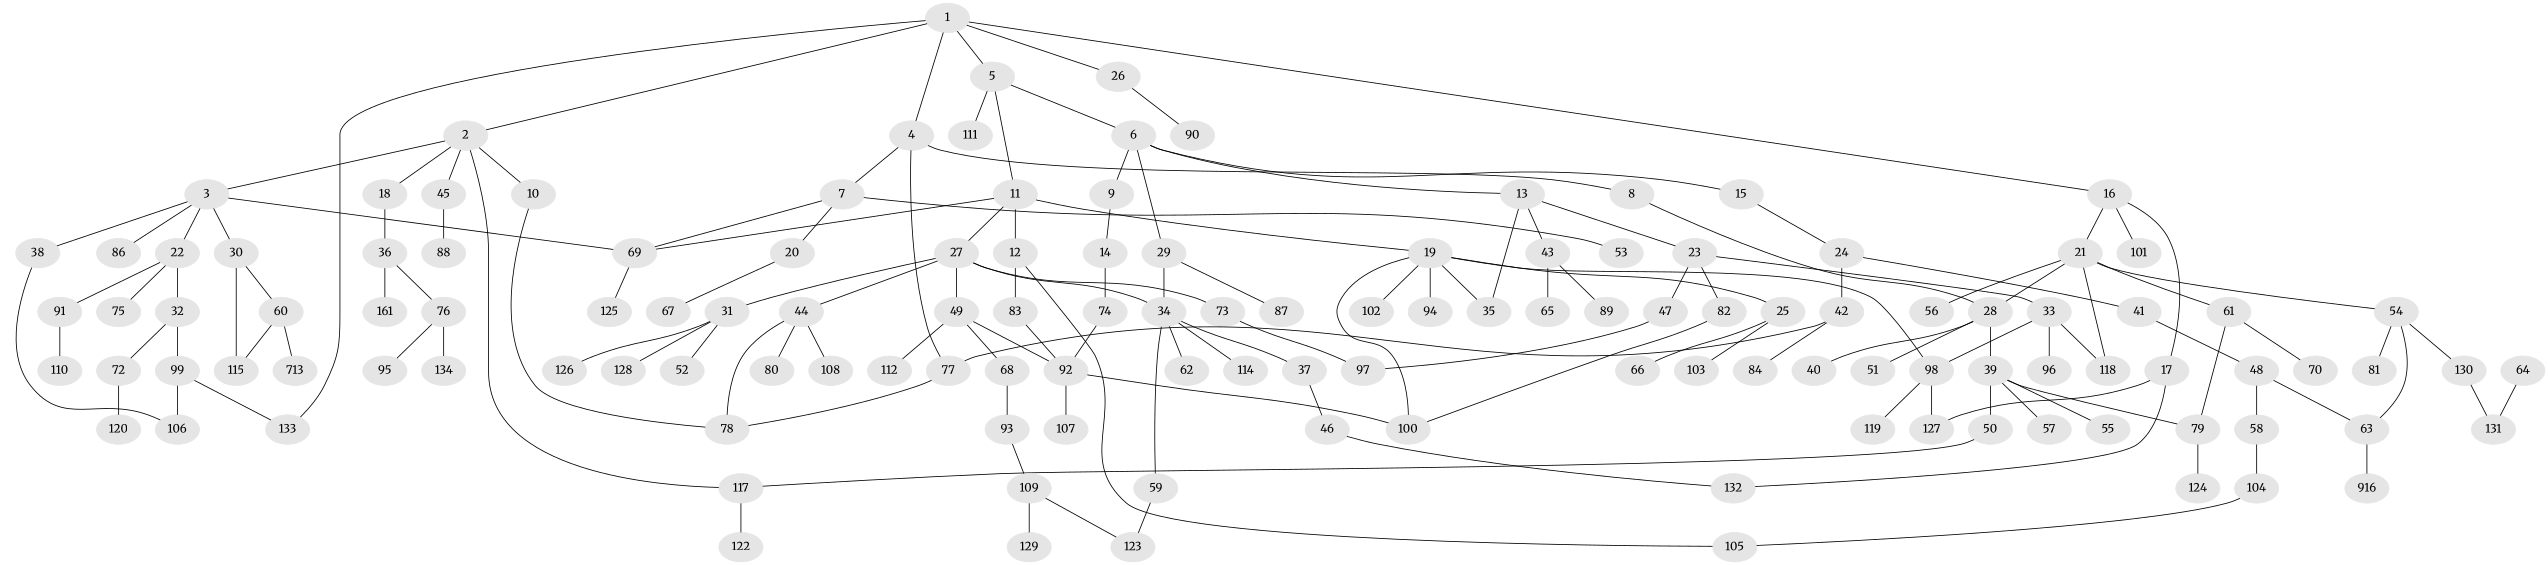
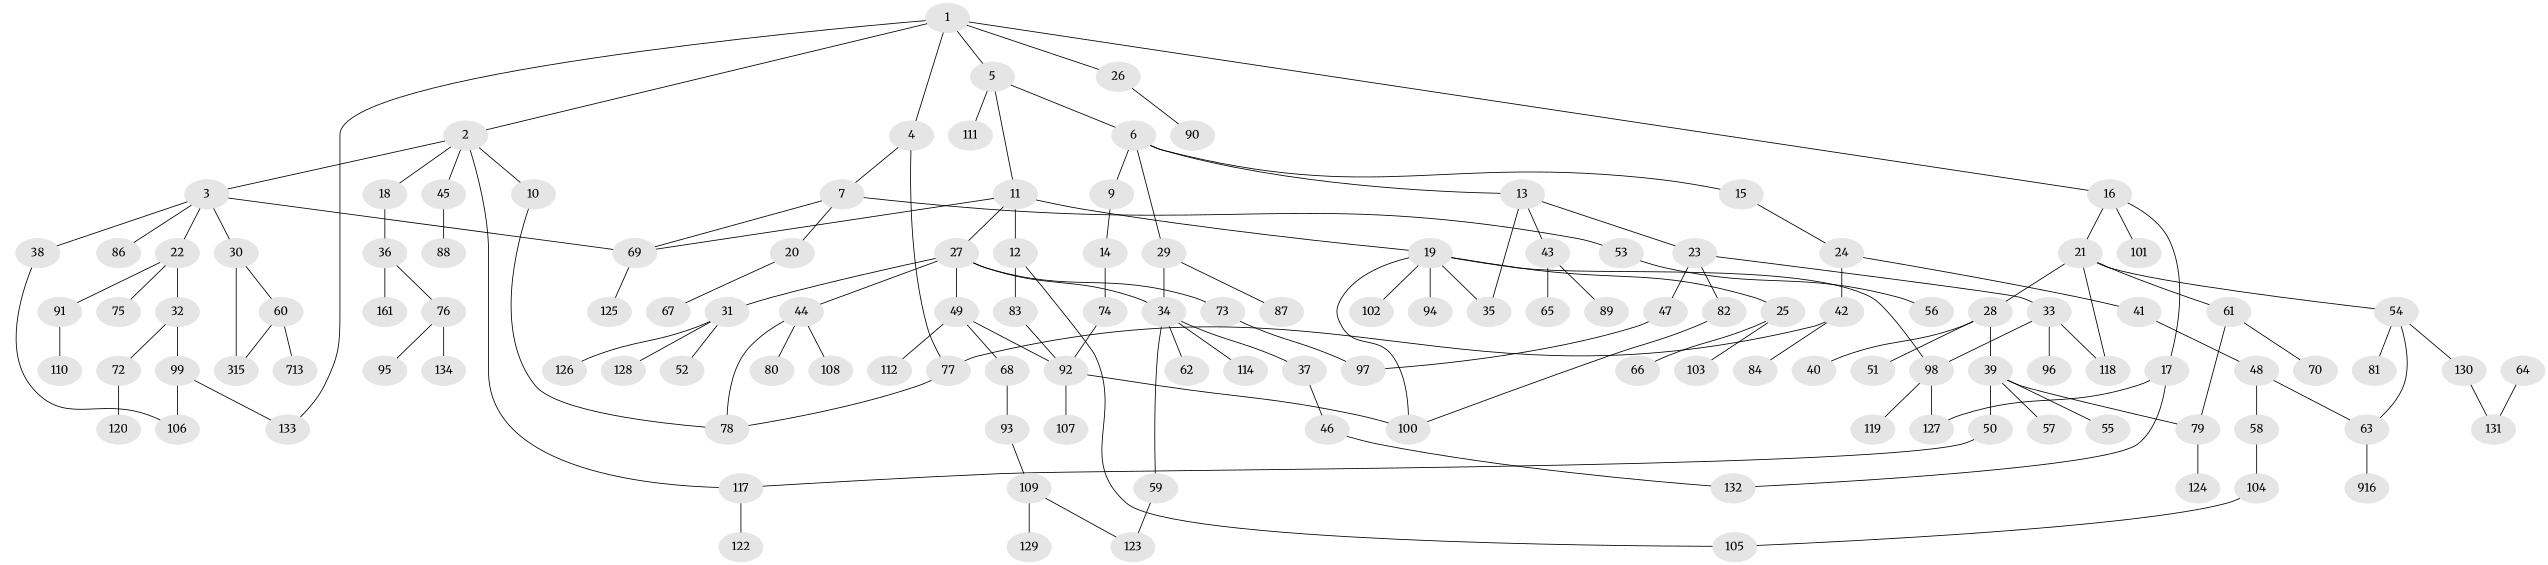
node "8": removed
edge "21" -- "56": now "53" -- "56"
node "115": label "115" -> "315"
